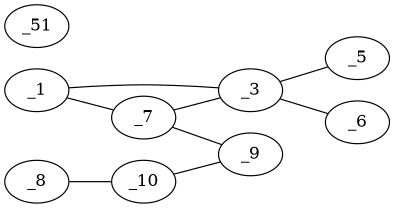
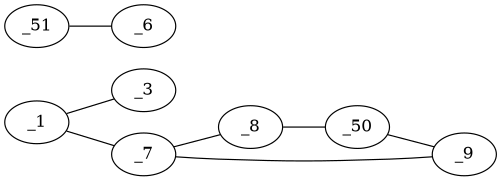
node "_5": removed
edge "_3" -- "_7": now "_8" -- "_7"
edge "_3" -- "_6": now "_51" -- "_6"
node "_10": label "_10" -> "_50"
